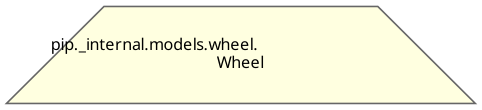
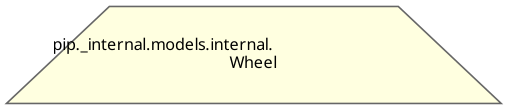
node "pip._internal.models.wheel. Wheel": label "pip._internal.models.wheel. Wheel" -> "pip._internal.models.internal. Wheel"
